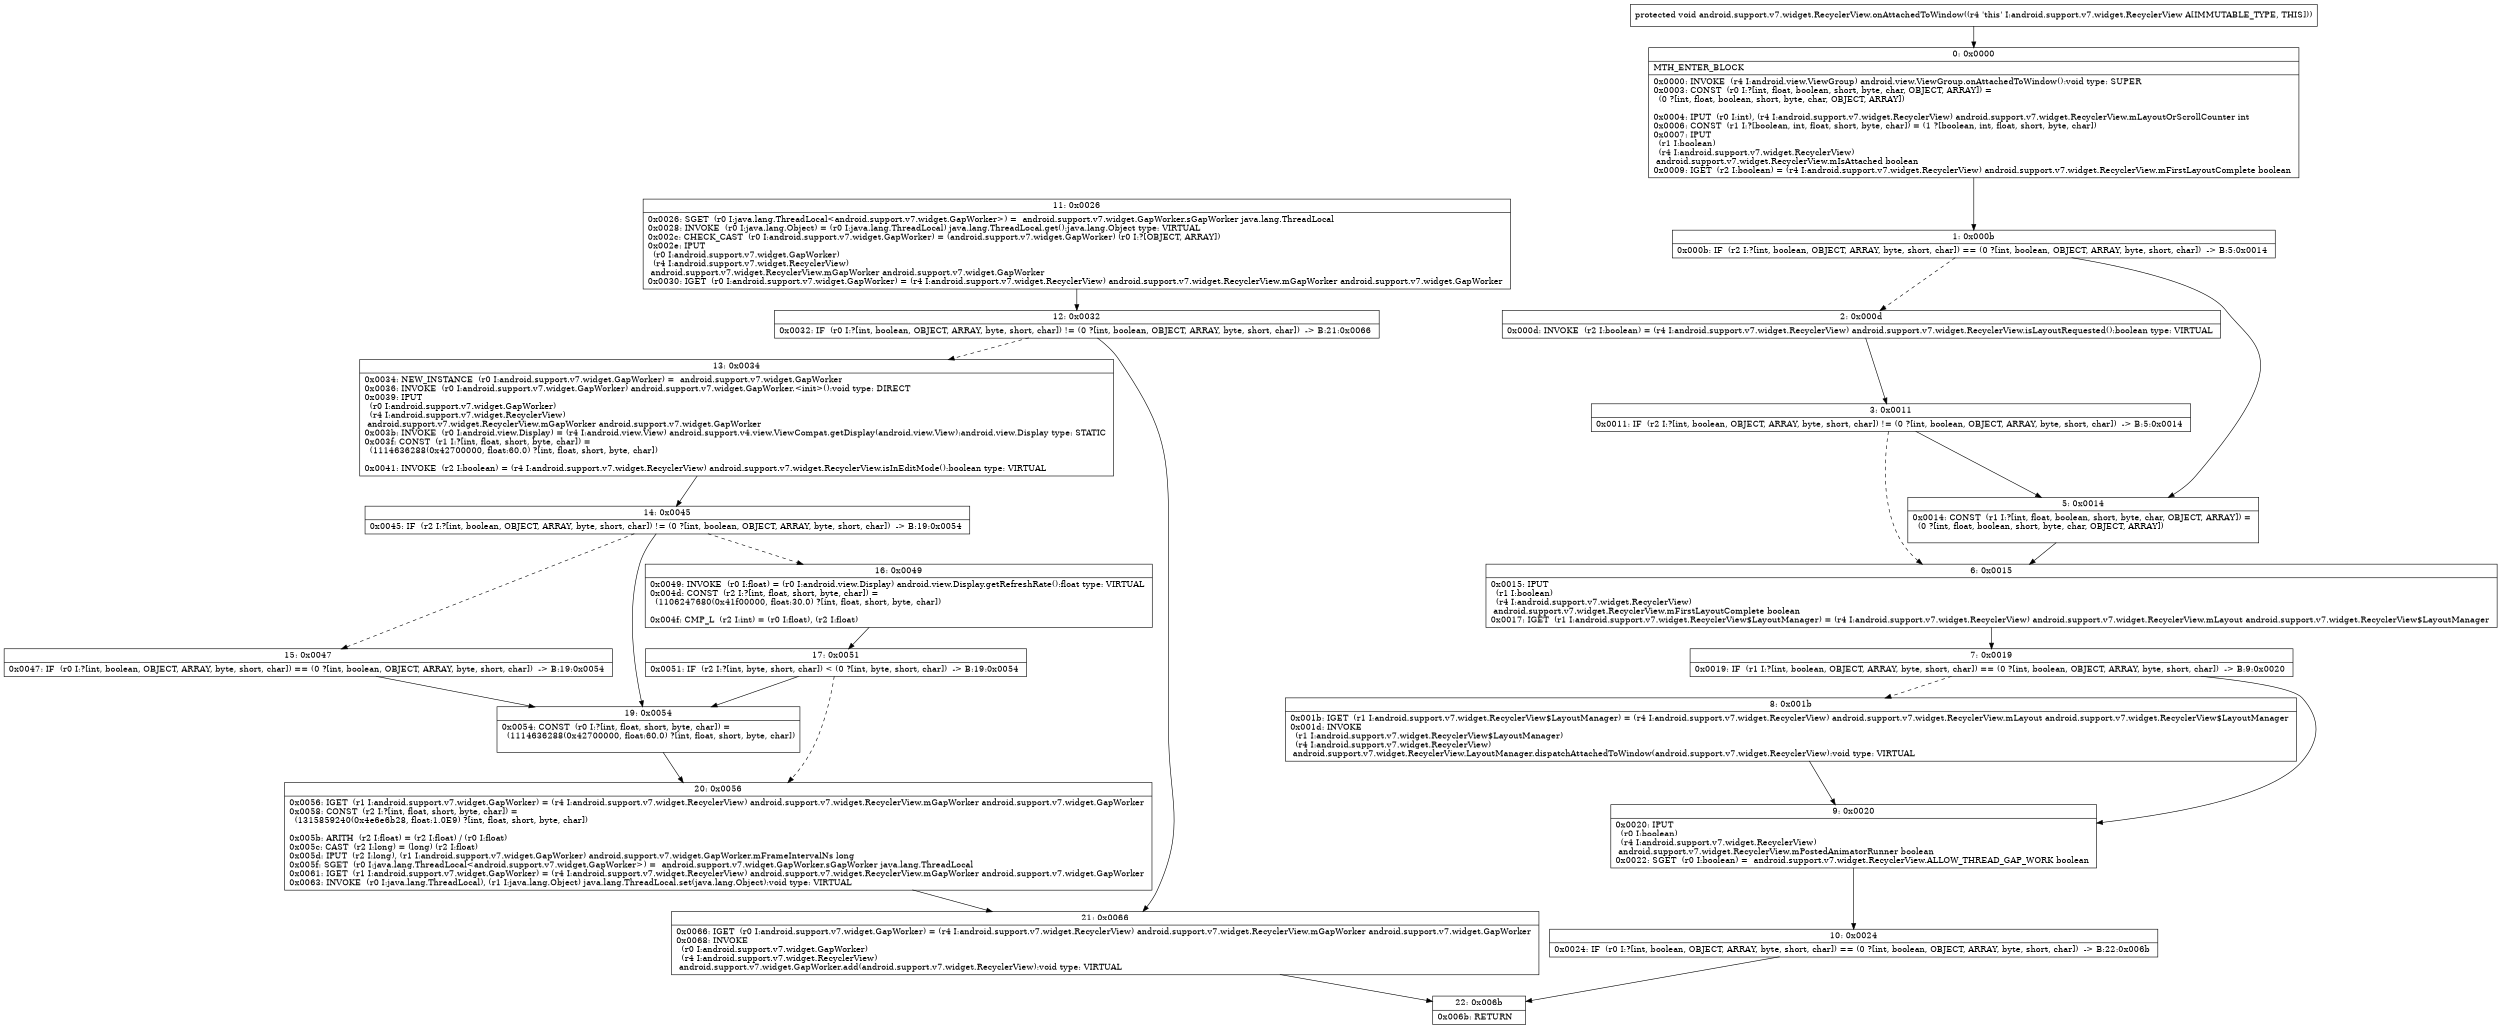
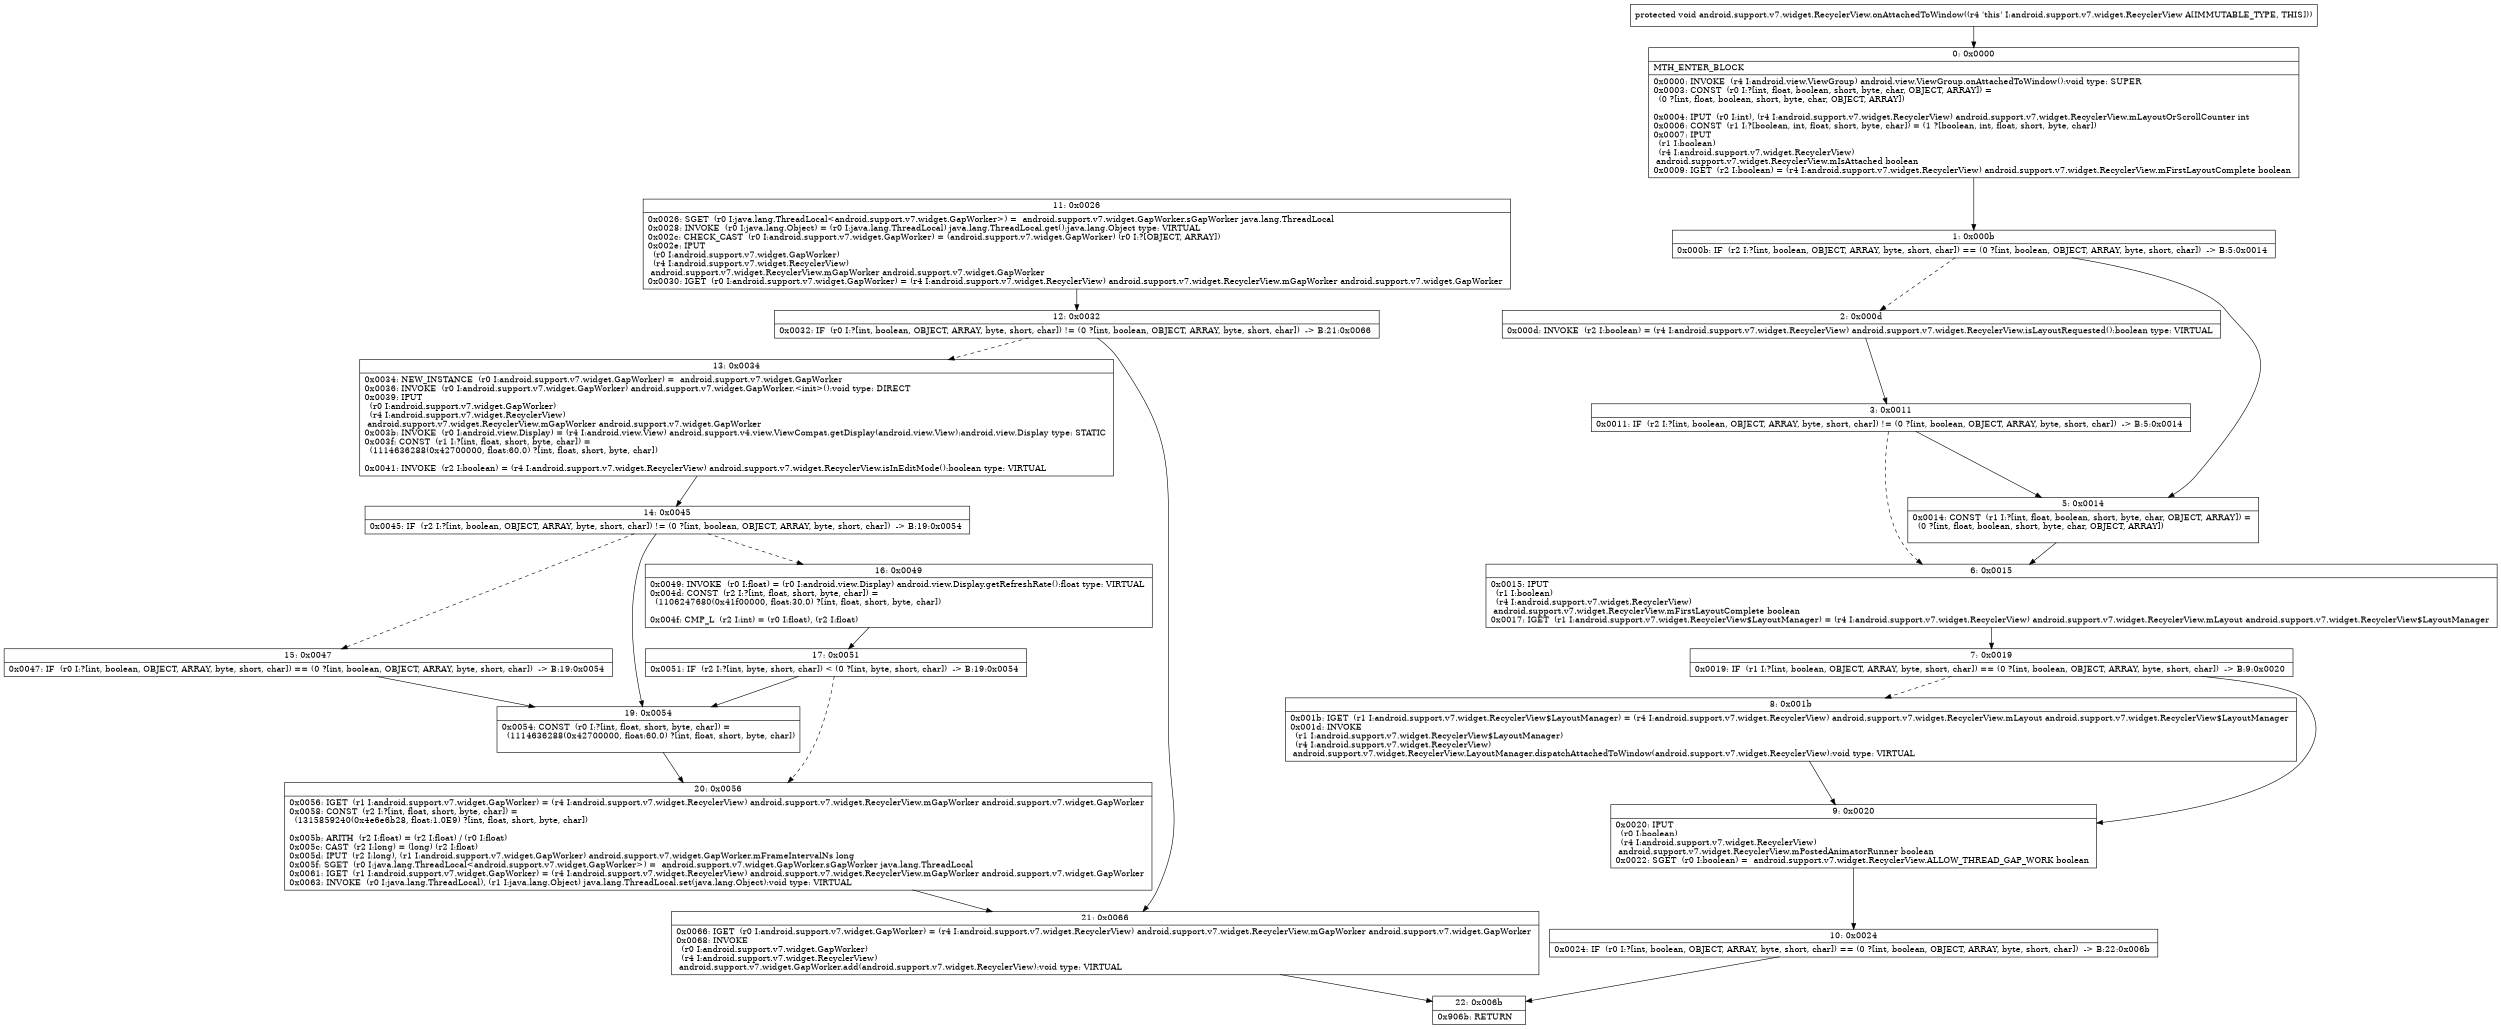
node "22: 0x006b": text "0x006b: RETURN" -> "0x906b: RETURN"
